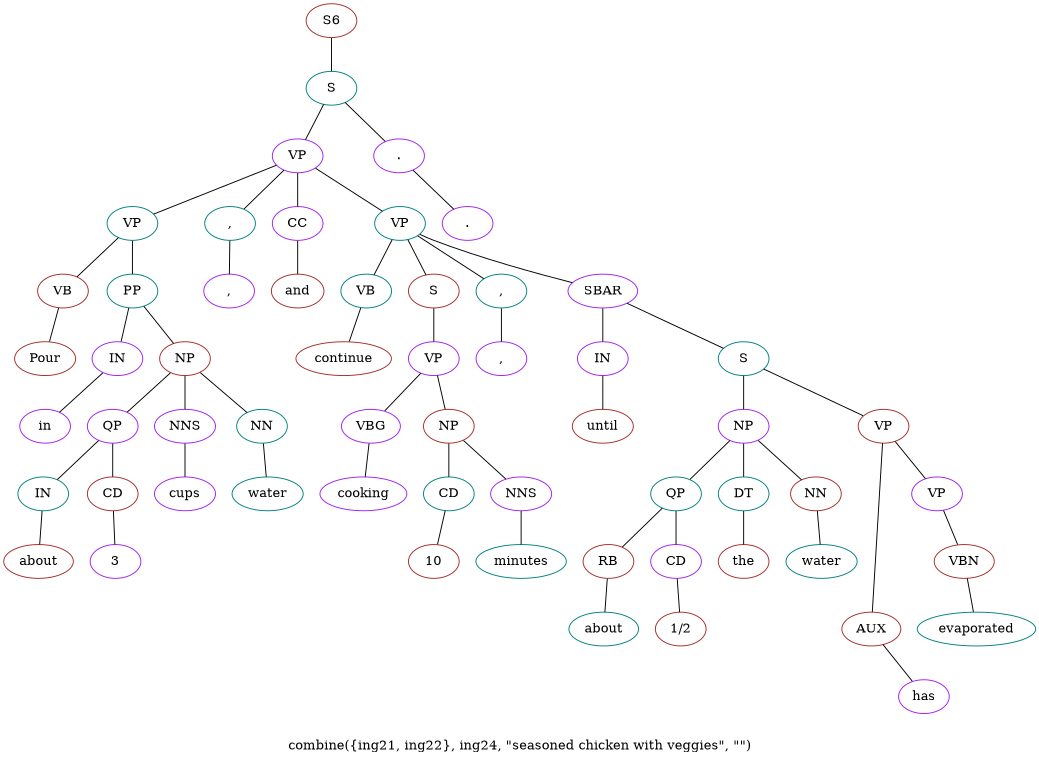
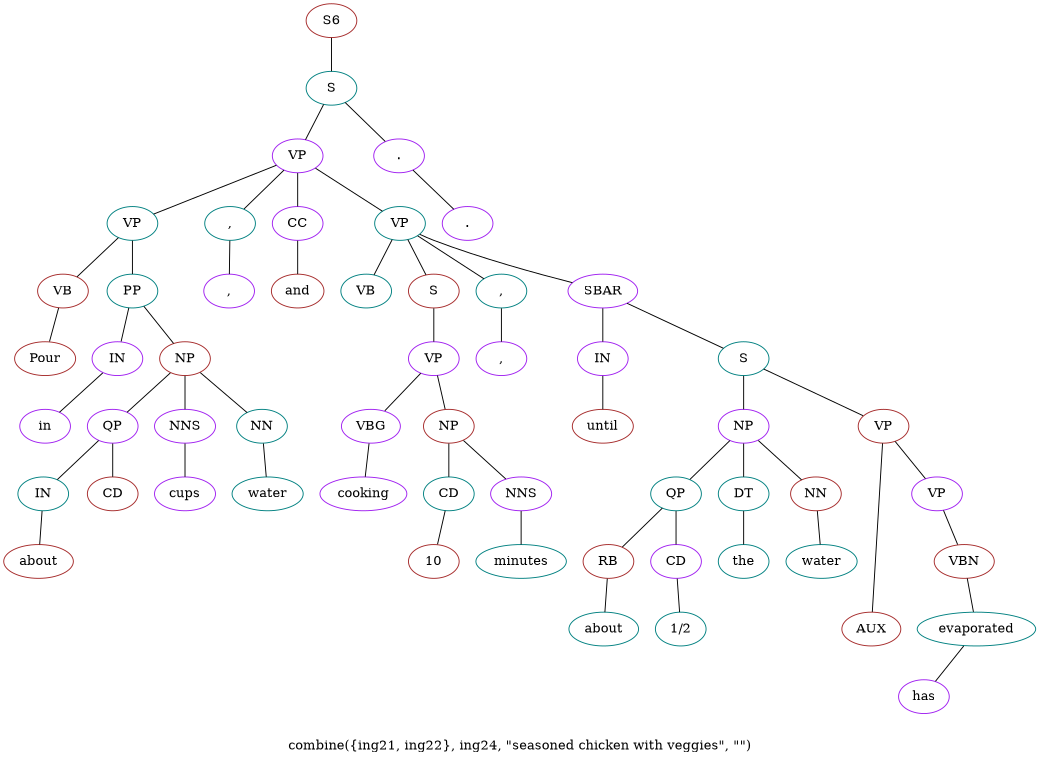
node "continue": removed
node "3": removed
node "the": color brown -> teal
node "1/2": color brown -> teal
edge "AUX" -- "has": now "evaporated" -- "has"
